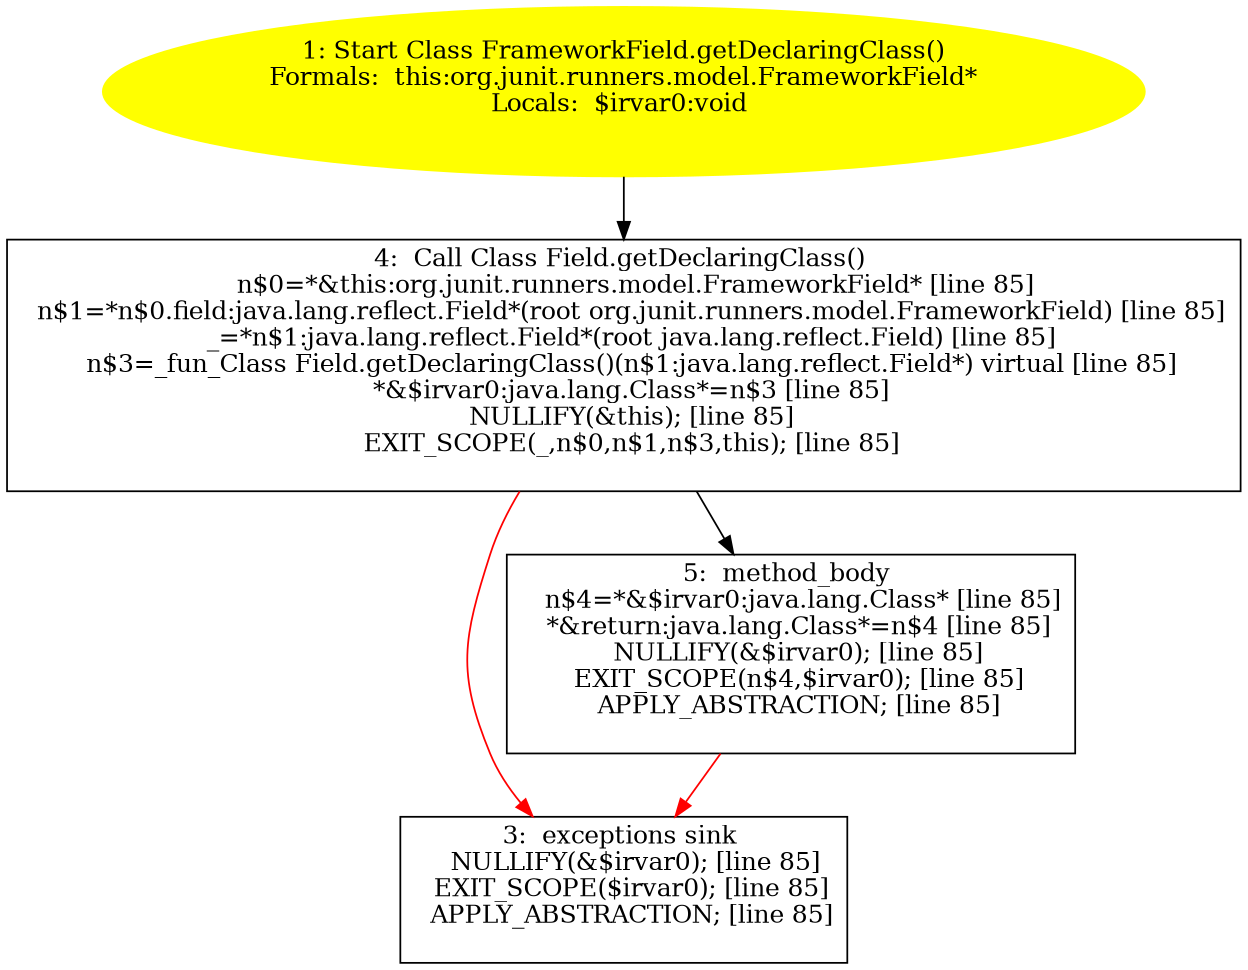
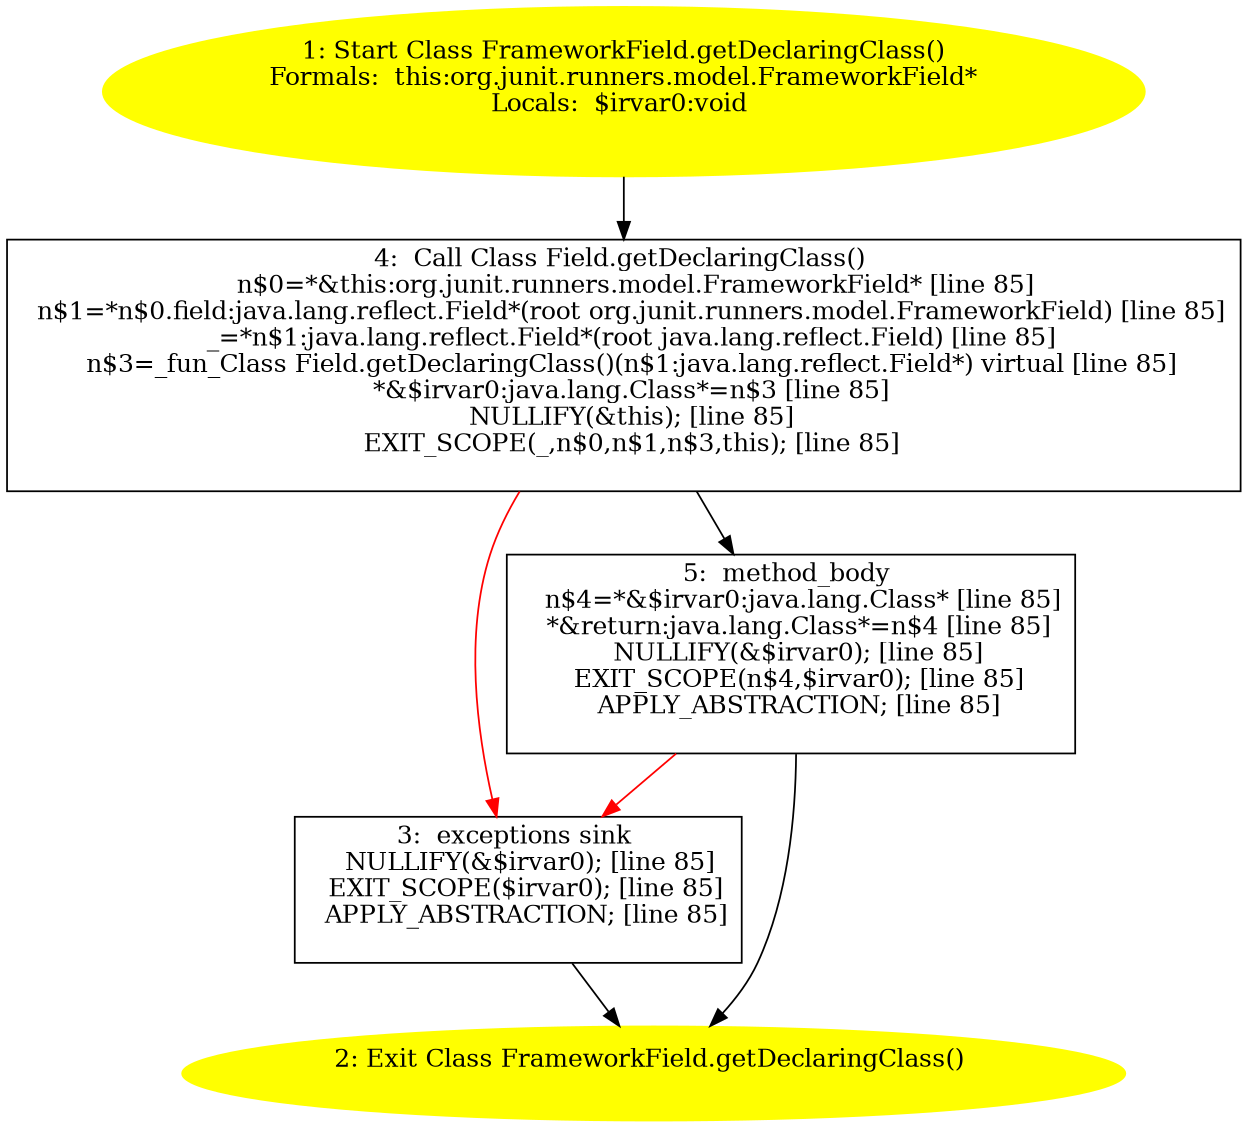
node "2: Exit Class FrameworkField.getDeclaringClass()": added
